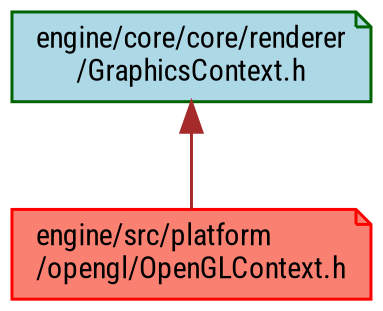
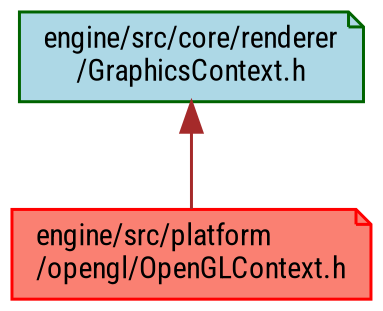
node "engine/core/core/renderer /GraphicsContext.h": label "engine/core/core/renderer /GraphicsContext.h" -> "engine/src/core/renderer /GraphicsContext.h"
